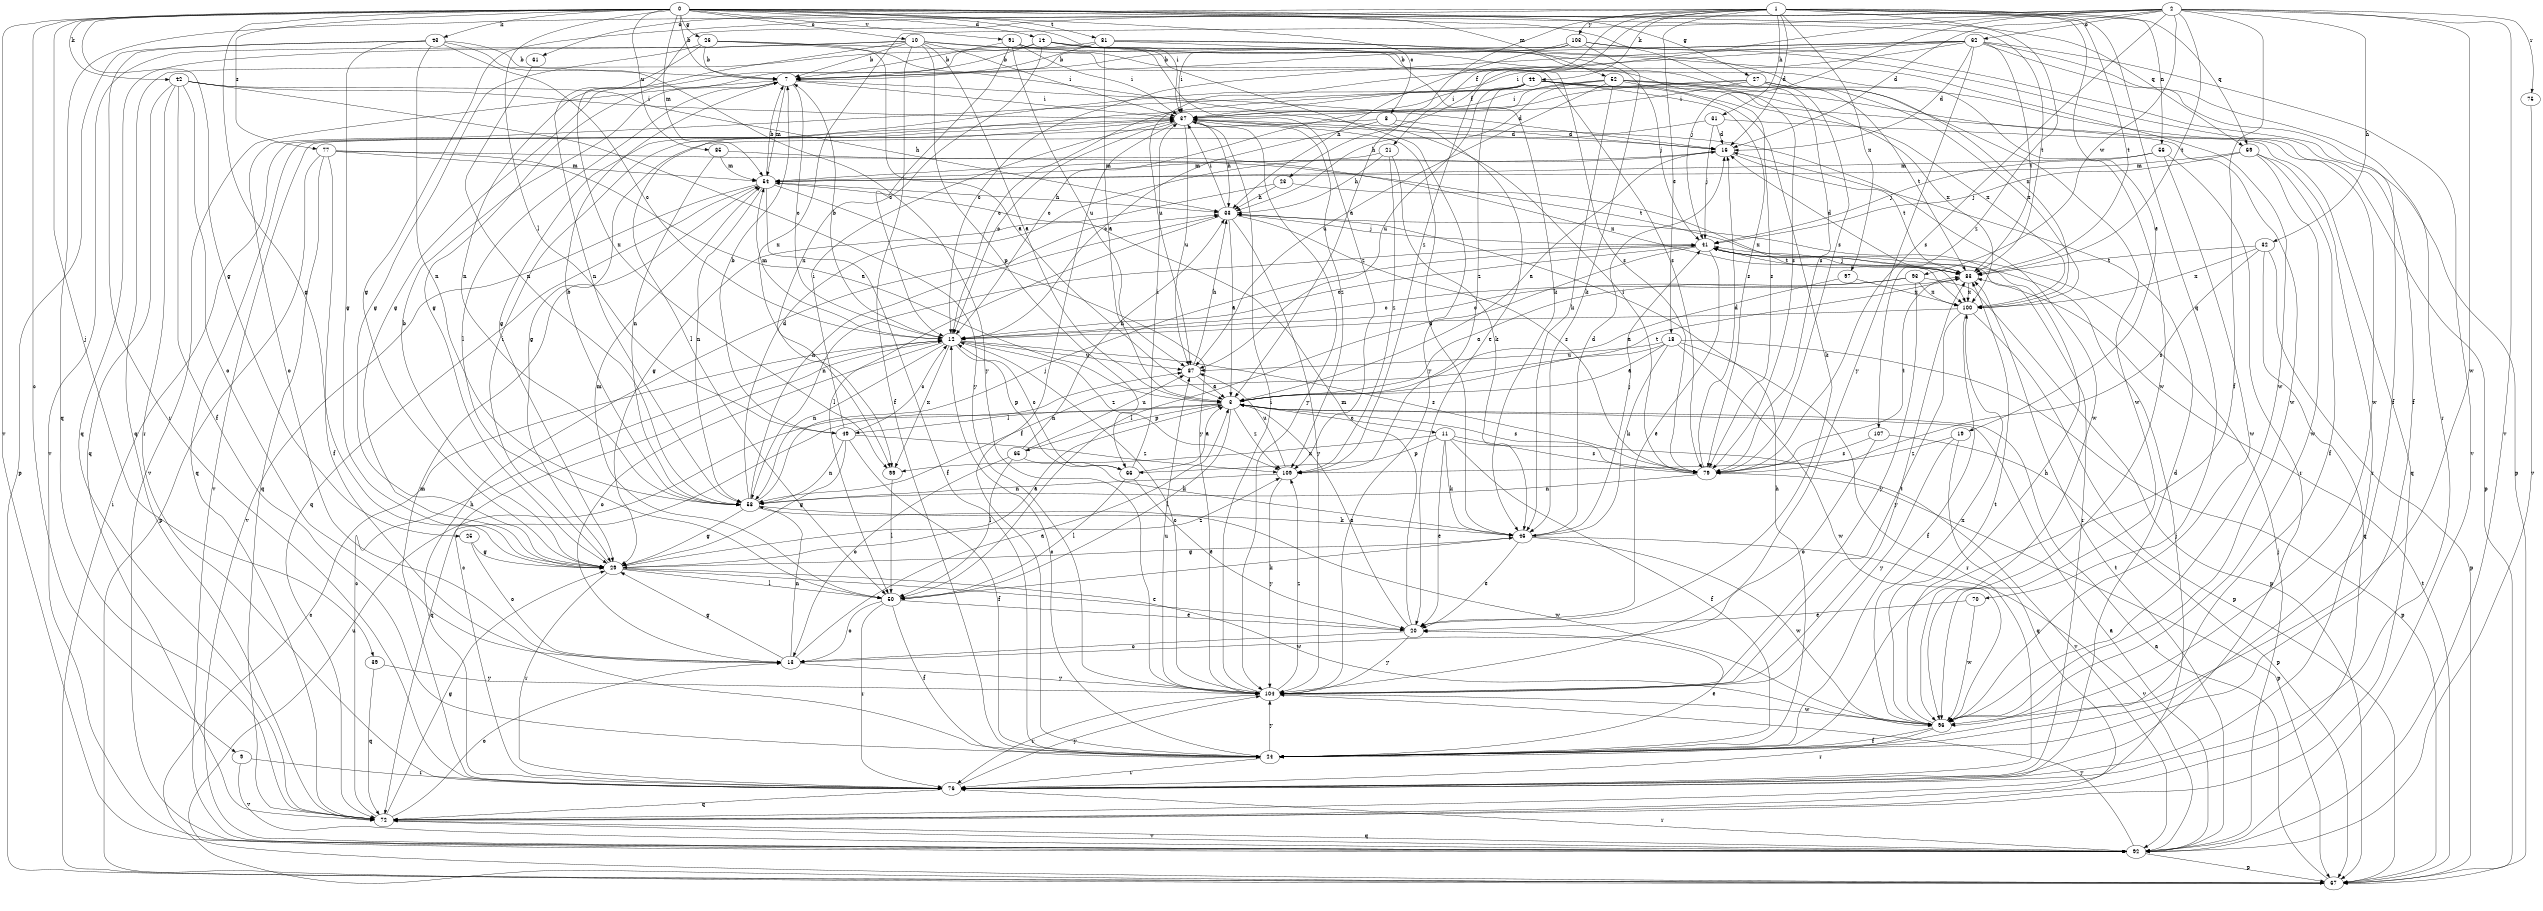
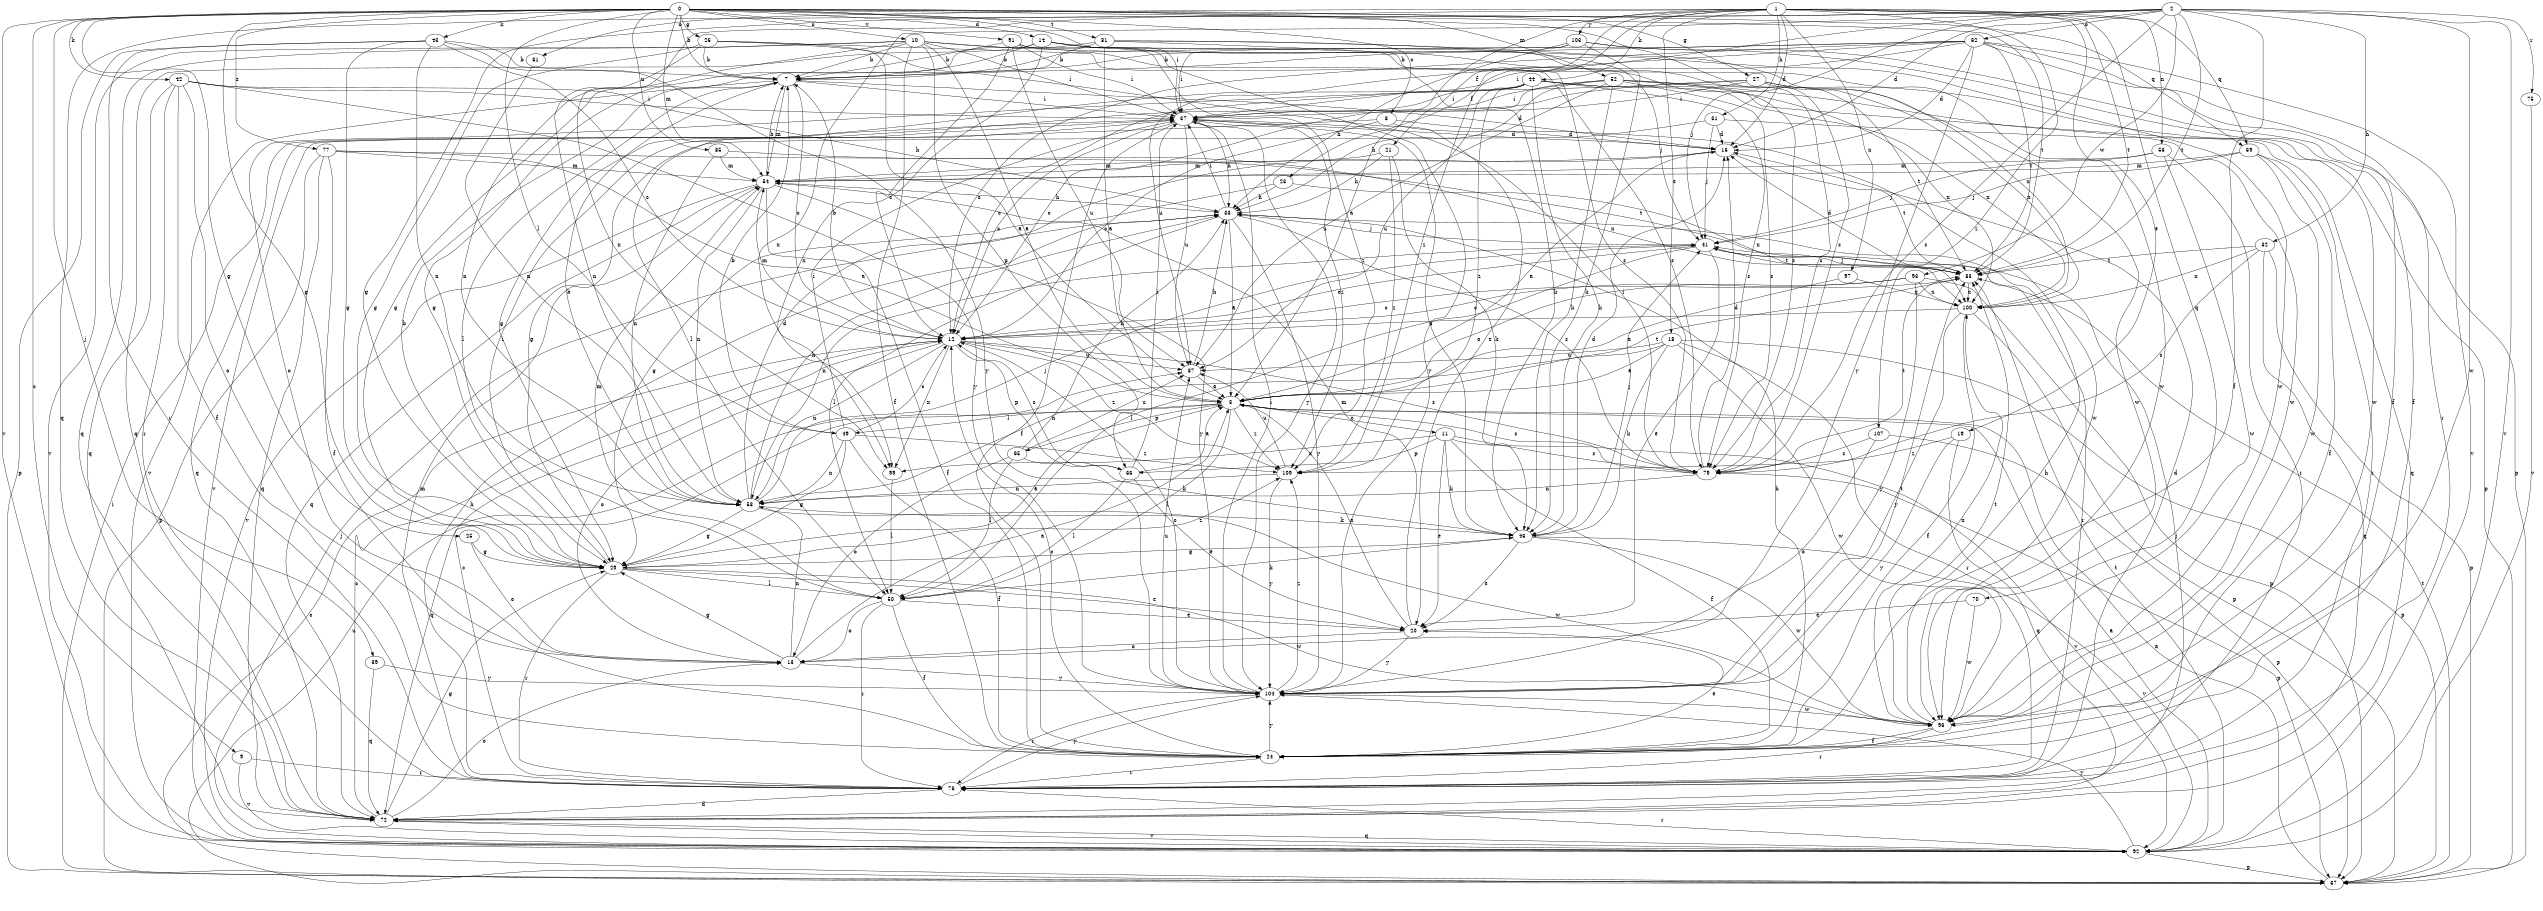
edge "44" -> "20": now "44" -> "46"
edge "92" -> "41": now "92" -> "33"
edge "76" -> "72": label "q" -> "d"
